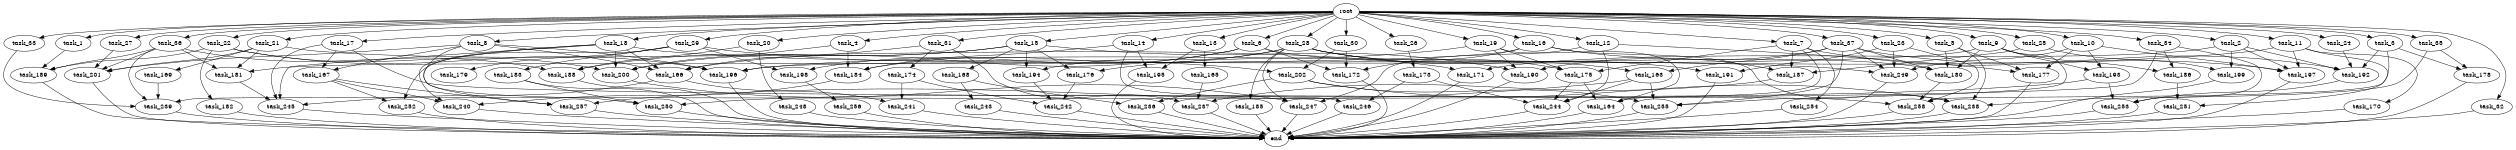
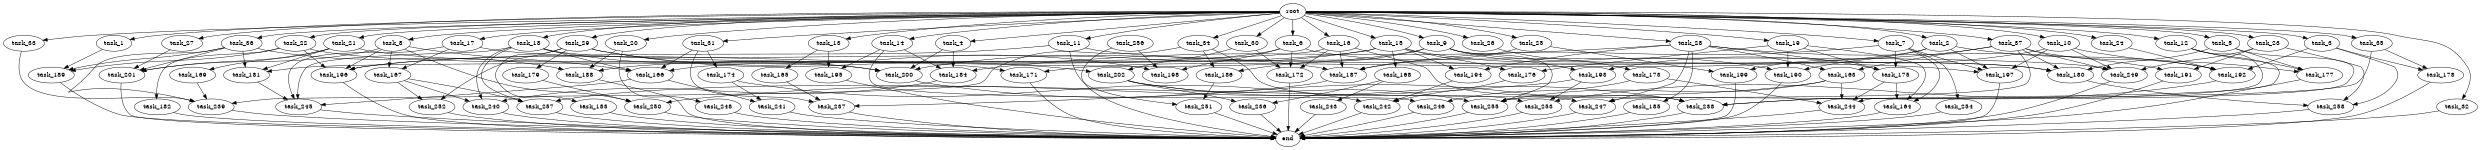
edge "task_198" -> "task_256": reversed
edge "task_183" -> "task_250": now "task_179" -> "task_250"
edge "task_17" -> "task_258": now "task_17" -> "task_187"
node "task_170": removed
